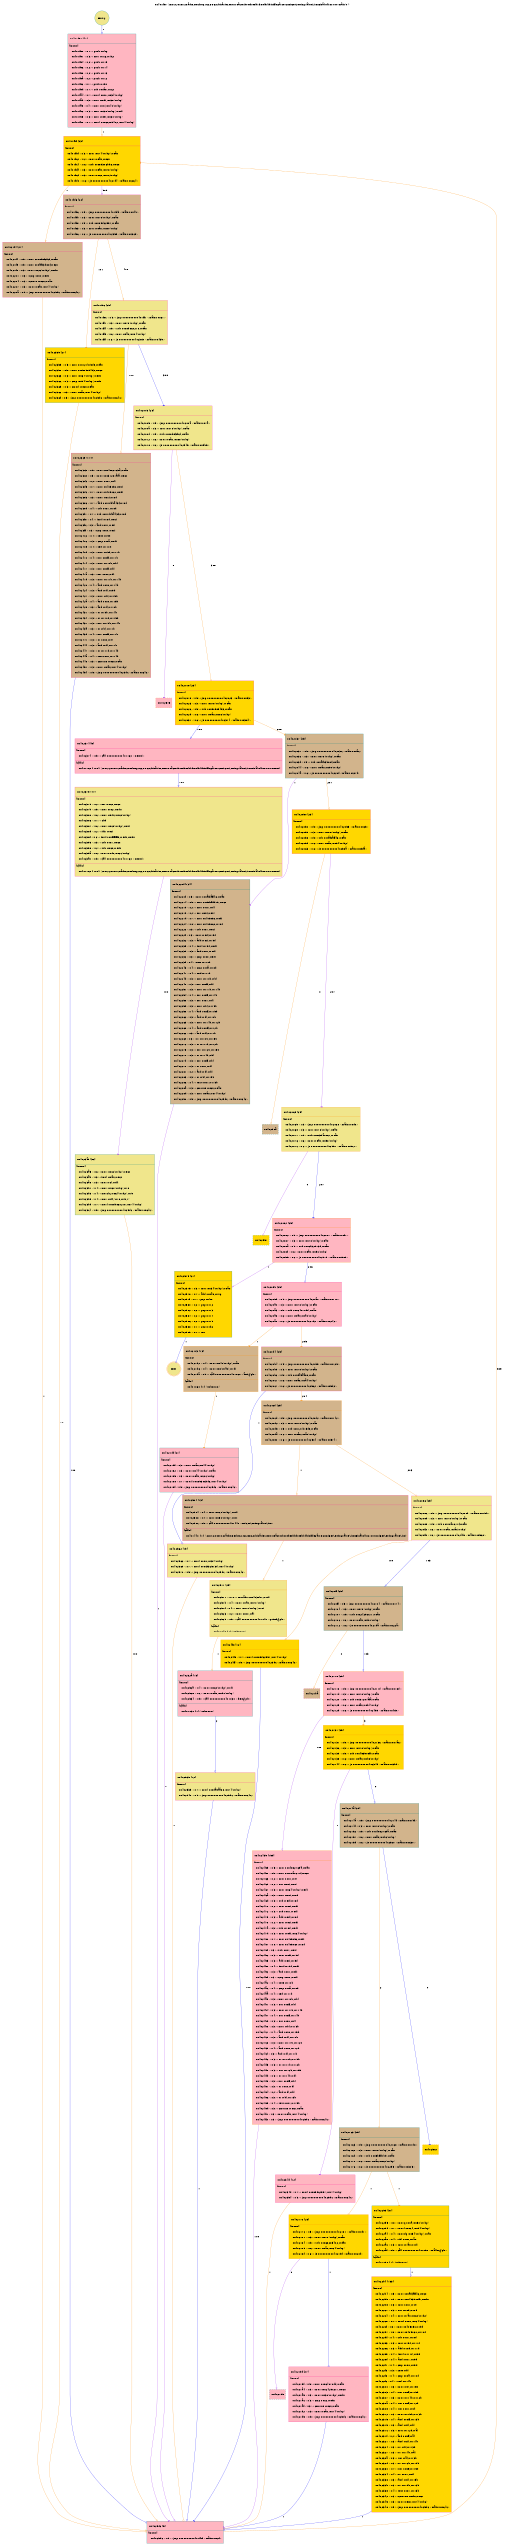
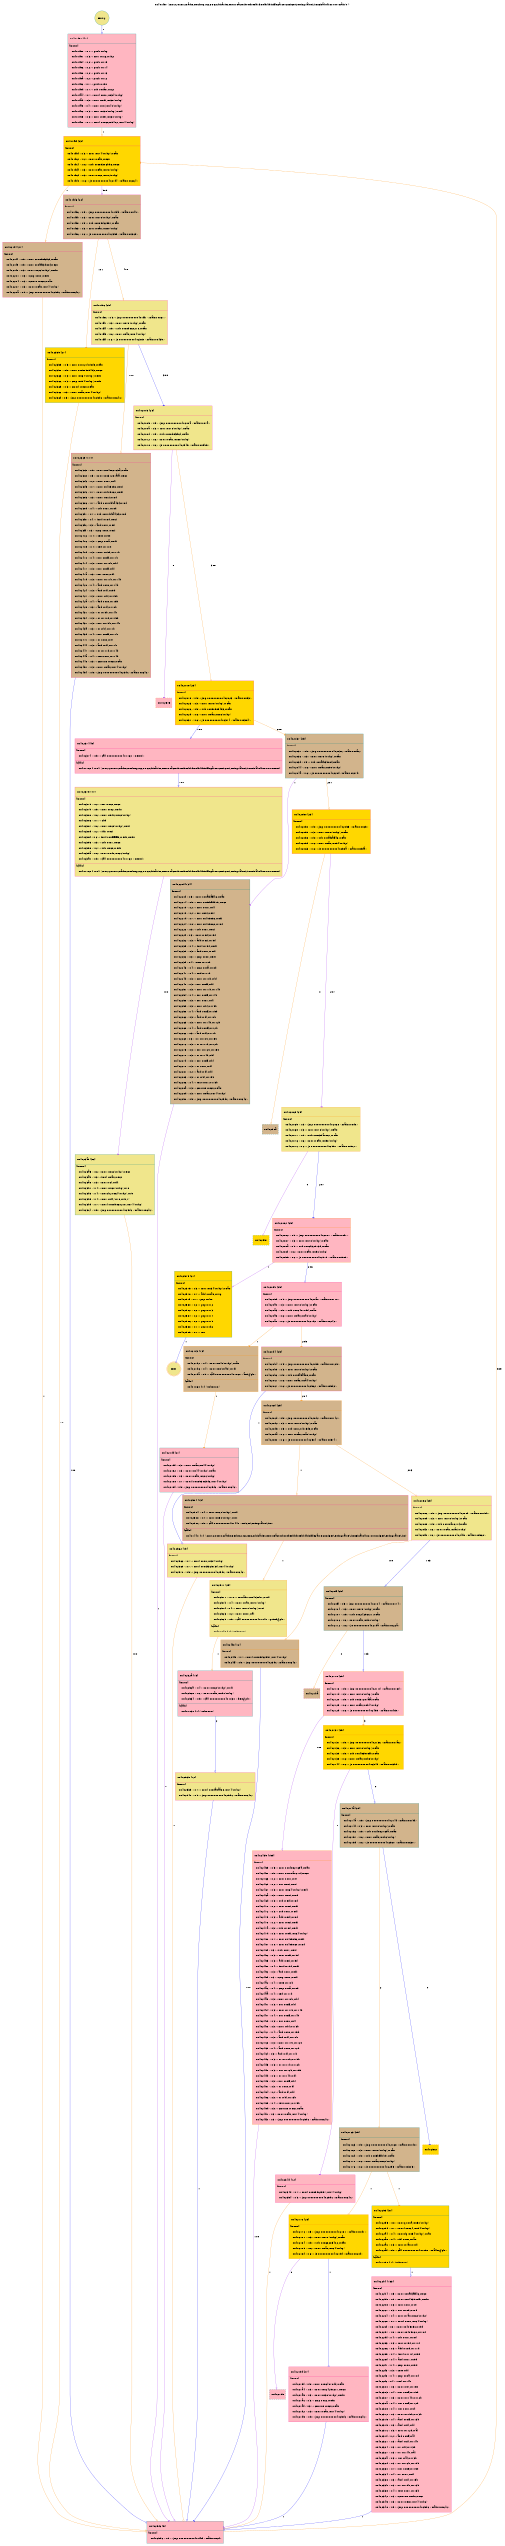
node "0x4024f8 [12]": fillcolor gold -> tan
node "0x4022b4 [153]": fillcolor gold -> lightpink
